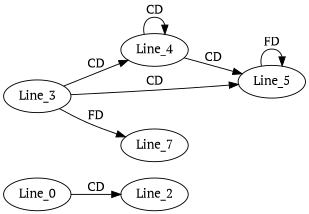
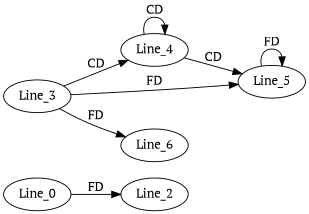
edge "Line_3" -> "Line_5": label "CD" -> "FD"
node "Line_7": label "Line_7" -> "Line_6"
edge "Line_0" -> "Line_2": label "CD" -> "FD"
